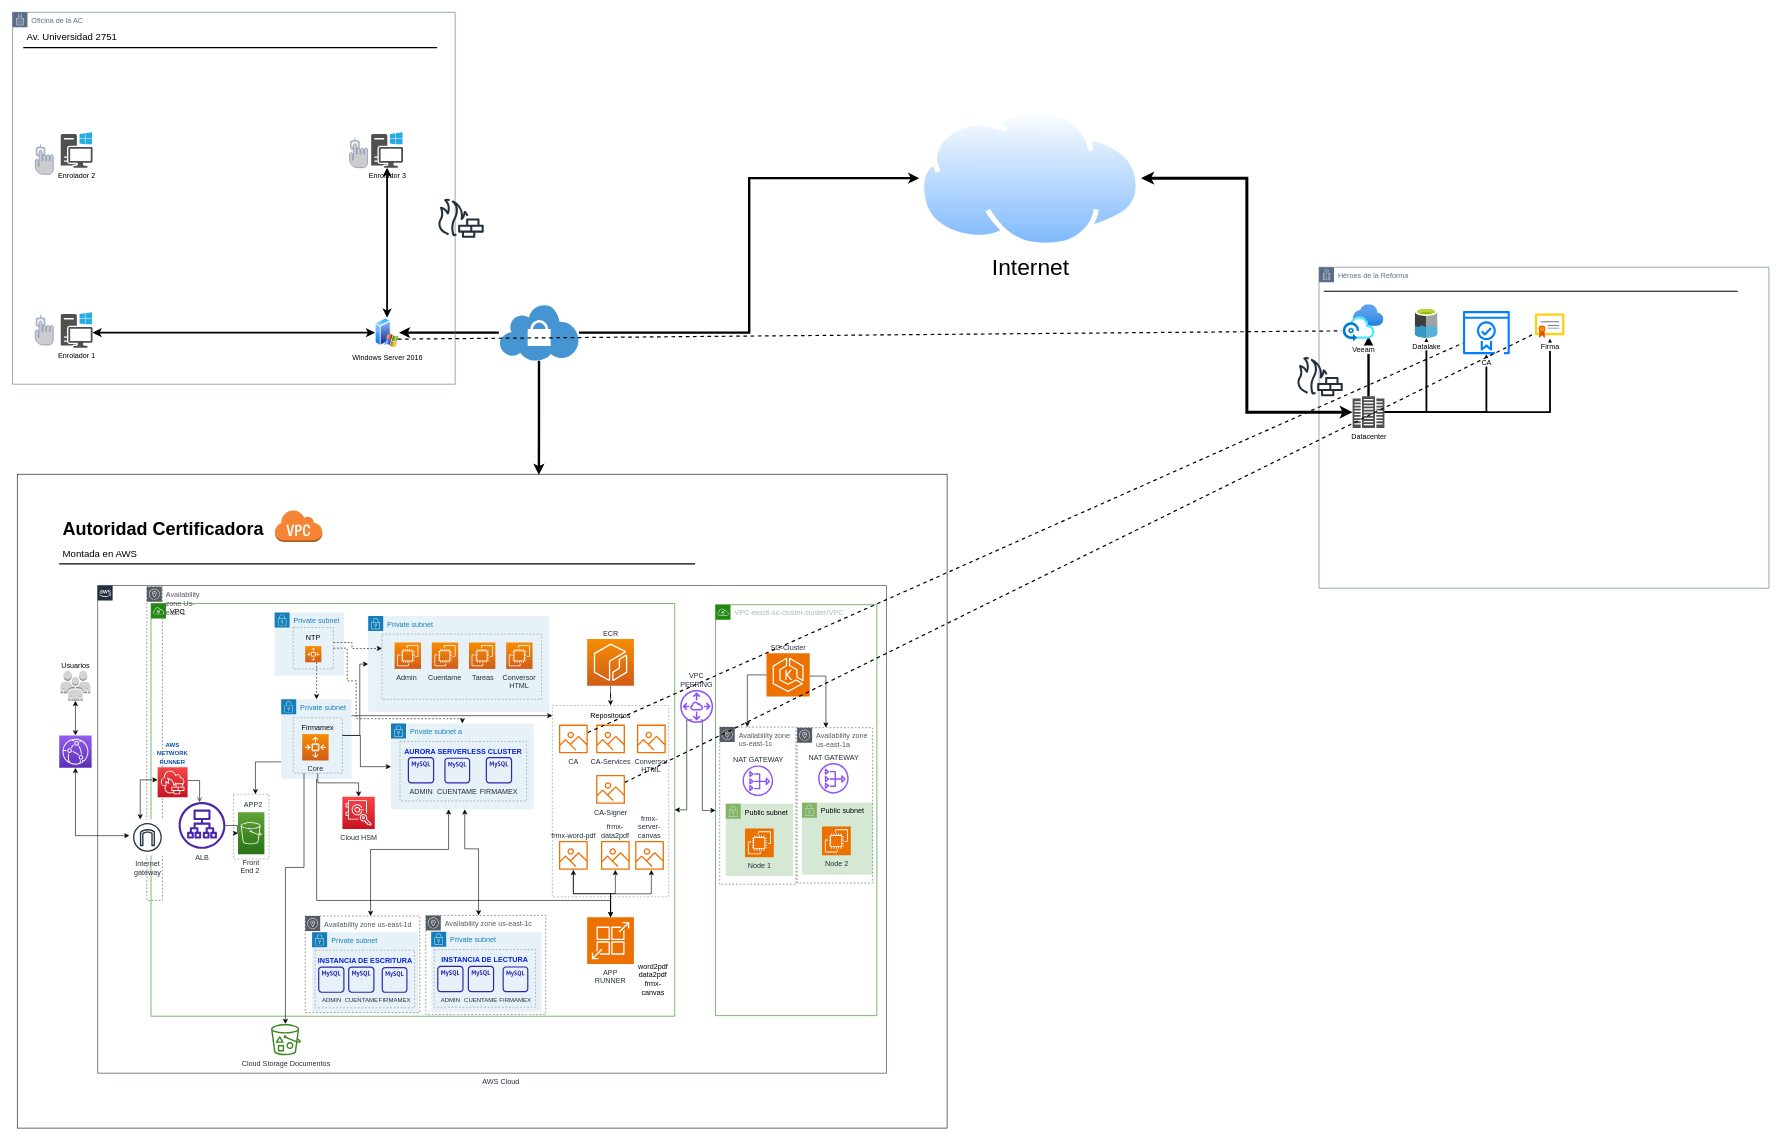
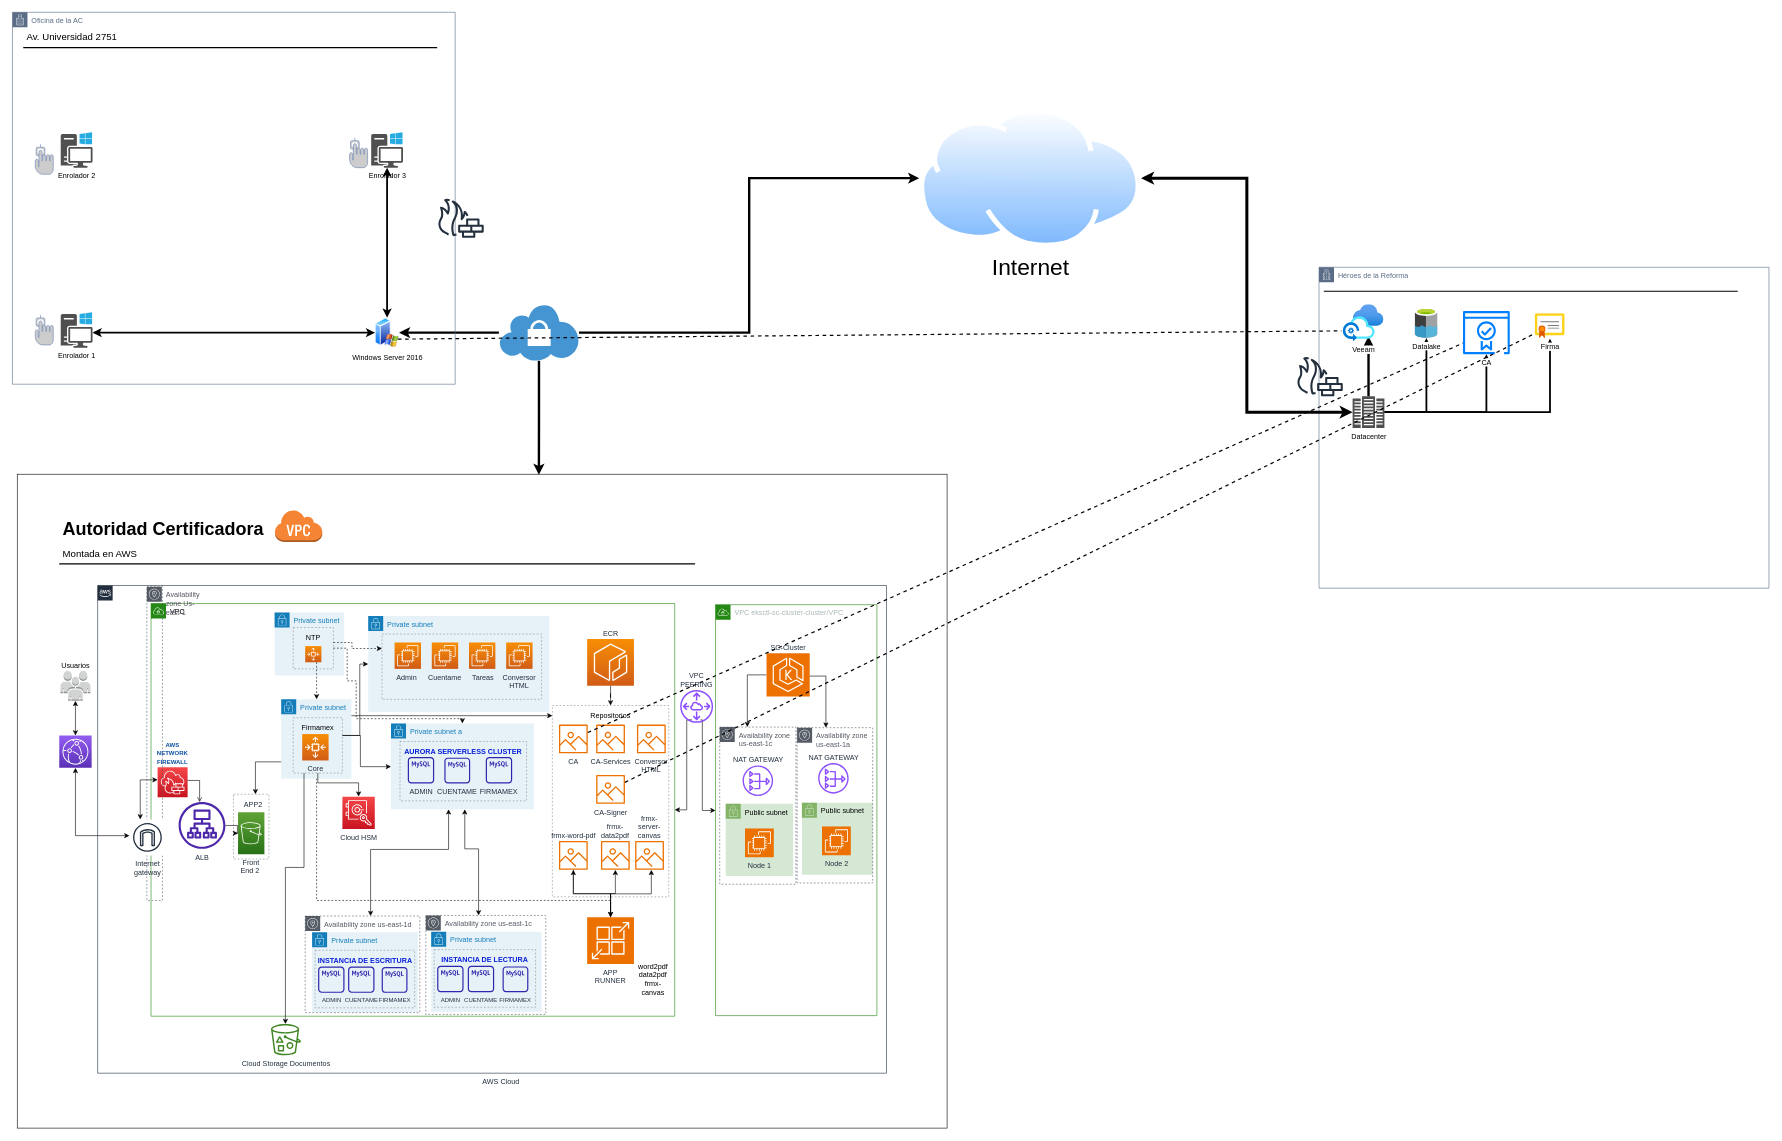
node "AWS NETWORK RUNNER": label "AWS NETWORK RUNNER" -> "AWS NETWORK FIREWALL"
edge "Core" -> "APP RUNNER": style solid -> dashed
